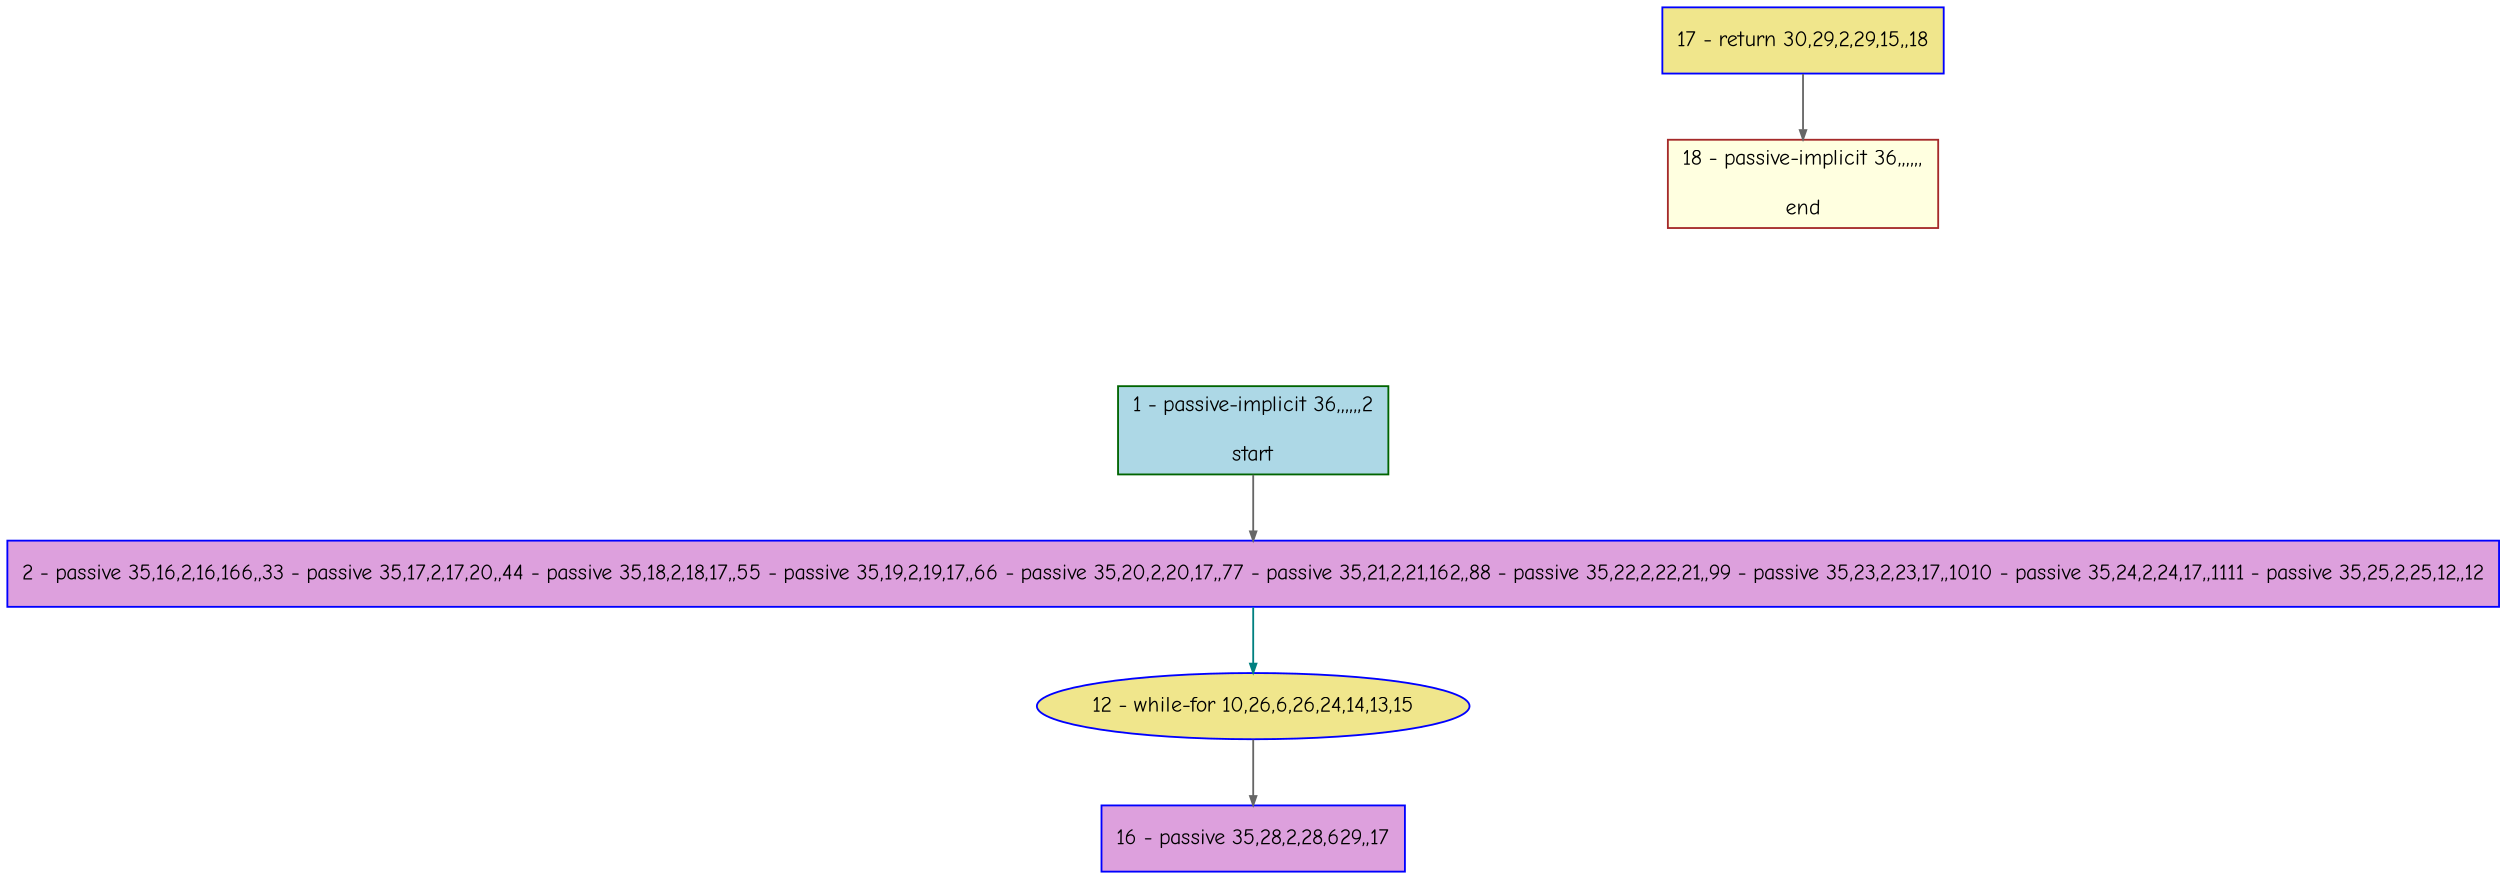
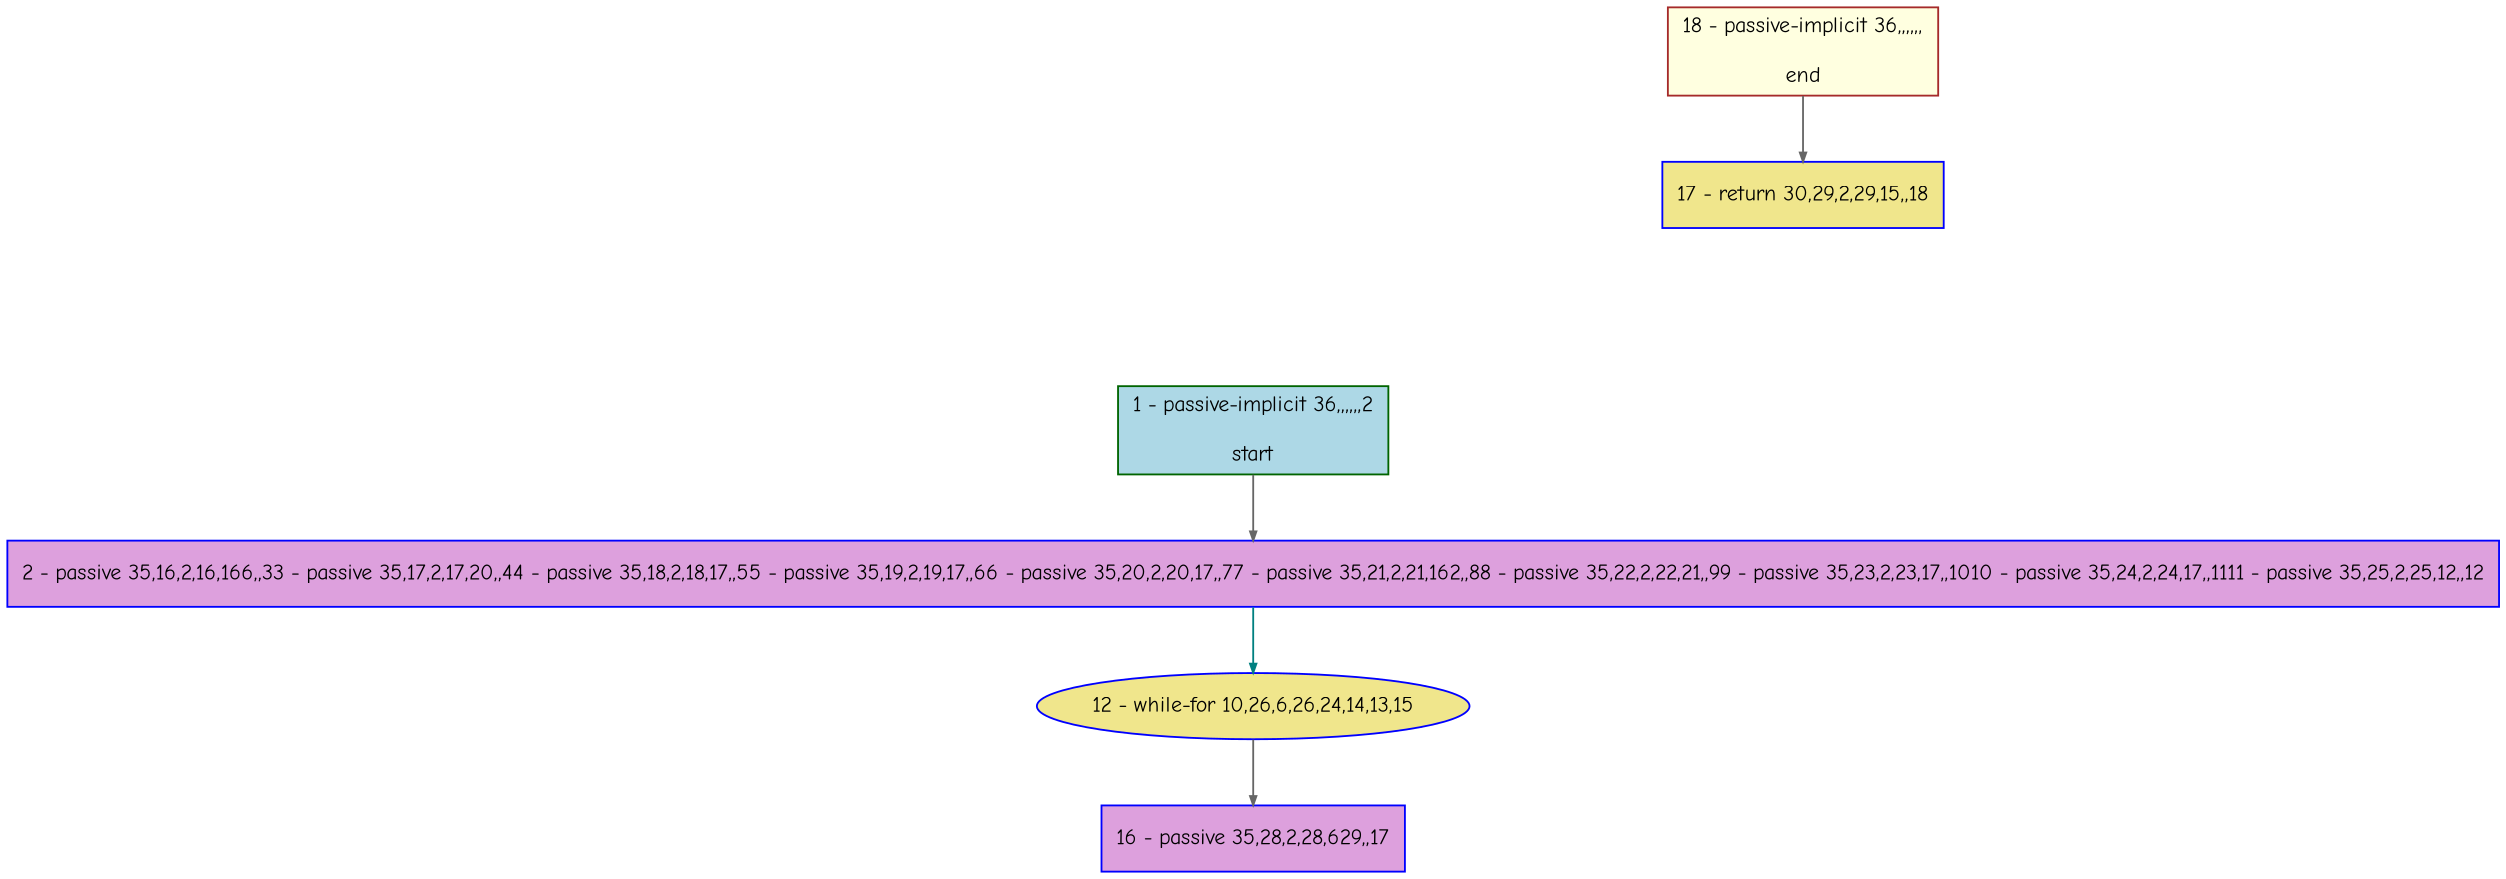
edge "17 - return 30,29,2,29,15,,18" -> "18 - passive-implicit 36,,,,,, end": reversed
